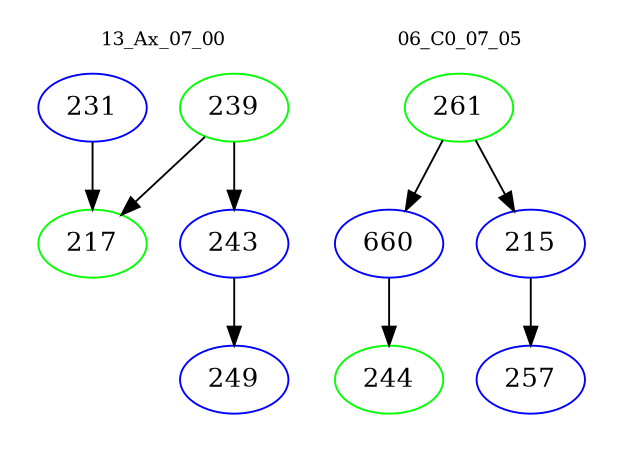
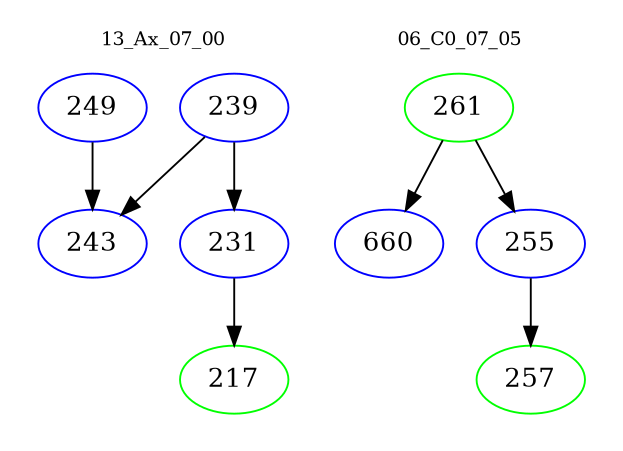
node "239": color green -> blue
edge "239" -> "217": now "239" -> "231"
node "215": label "215" -> "255"
edge "243" -> "249": reversed
node "244": removed
node "257": color blue -> green
